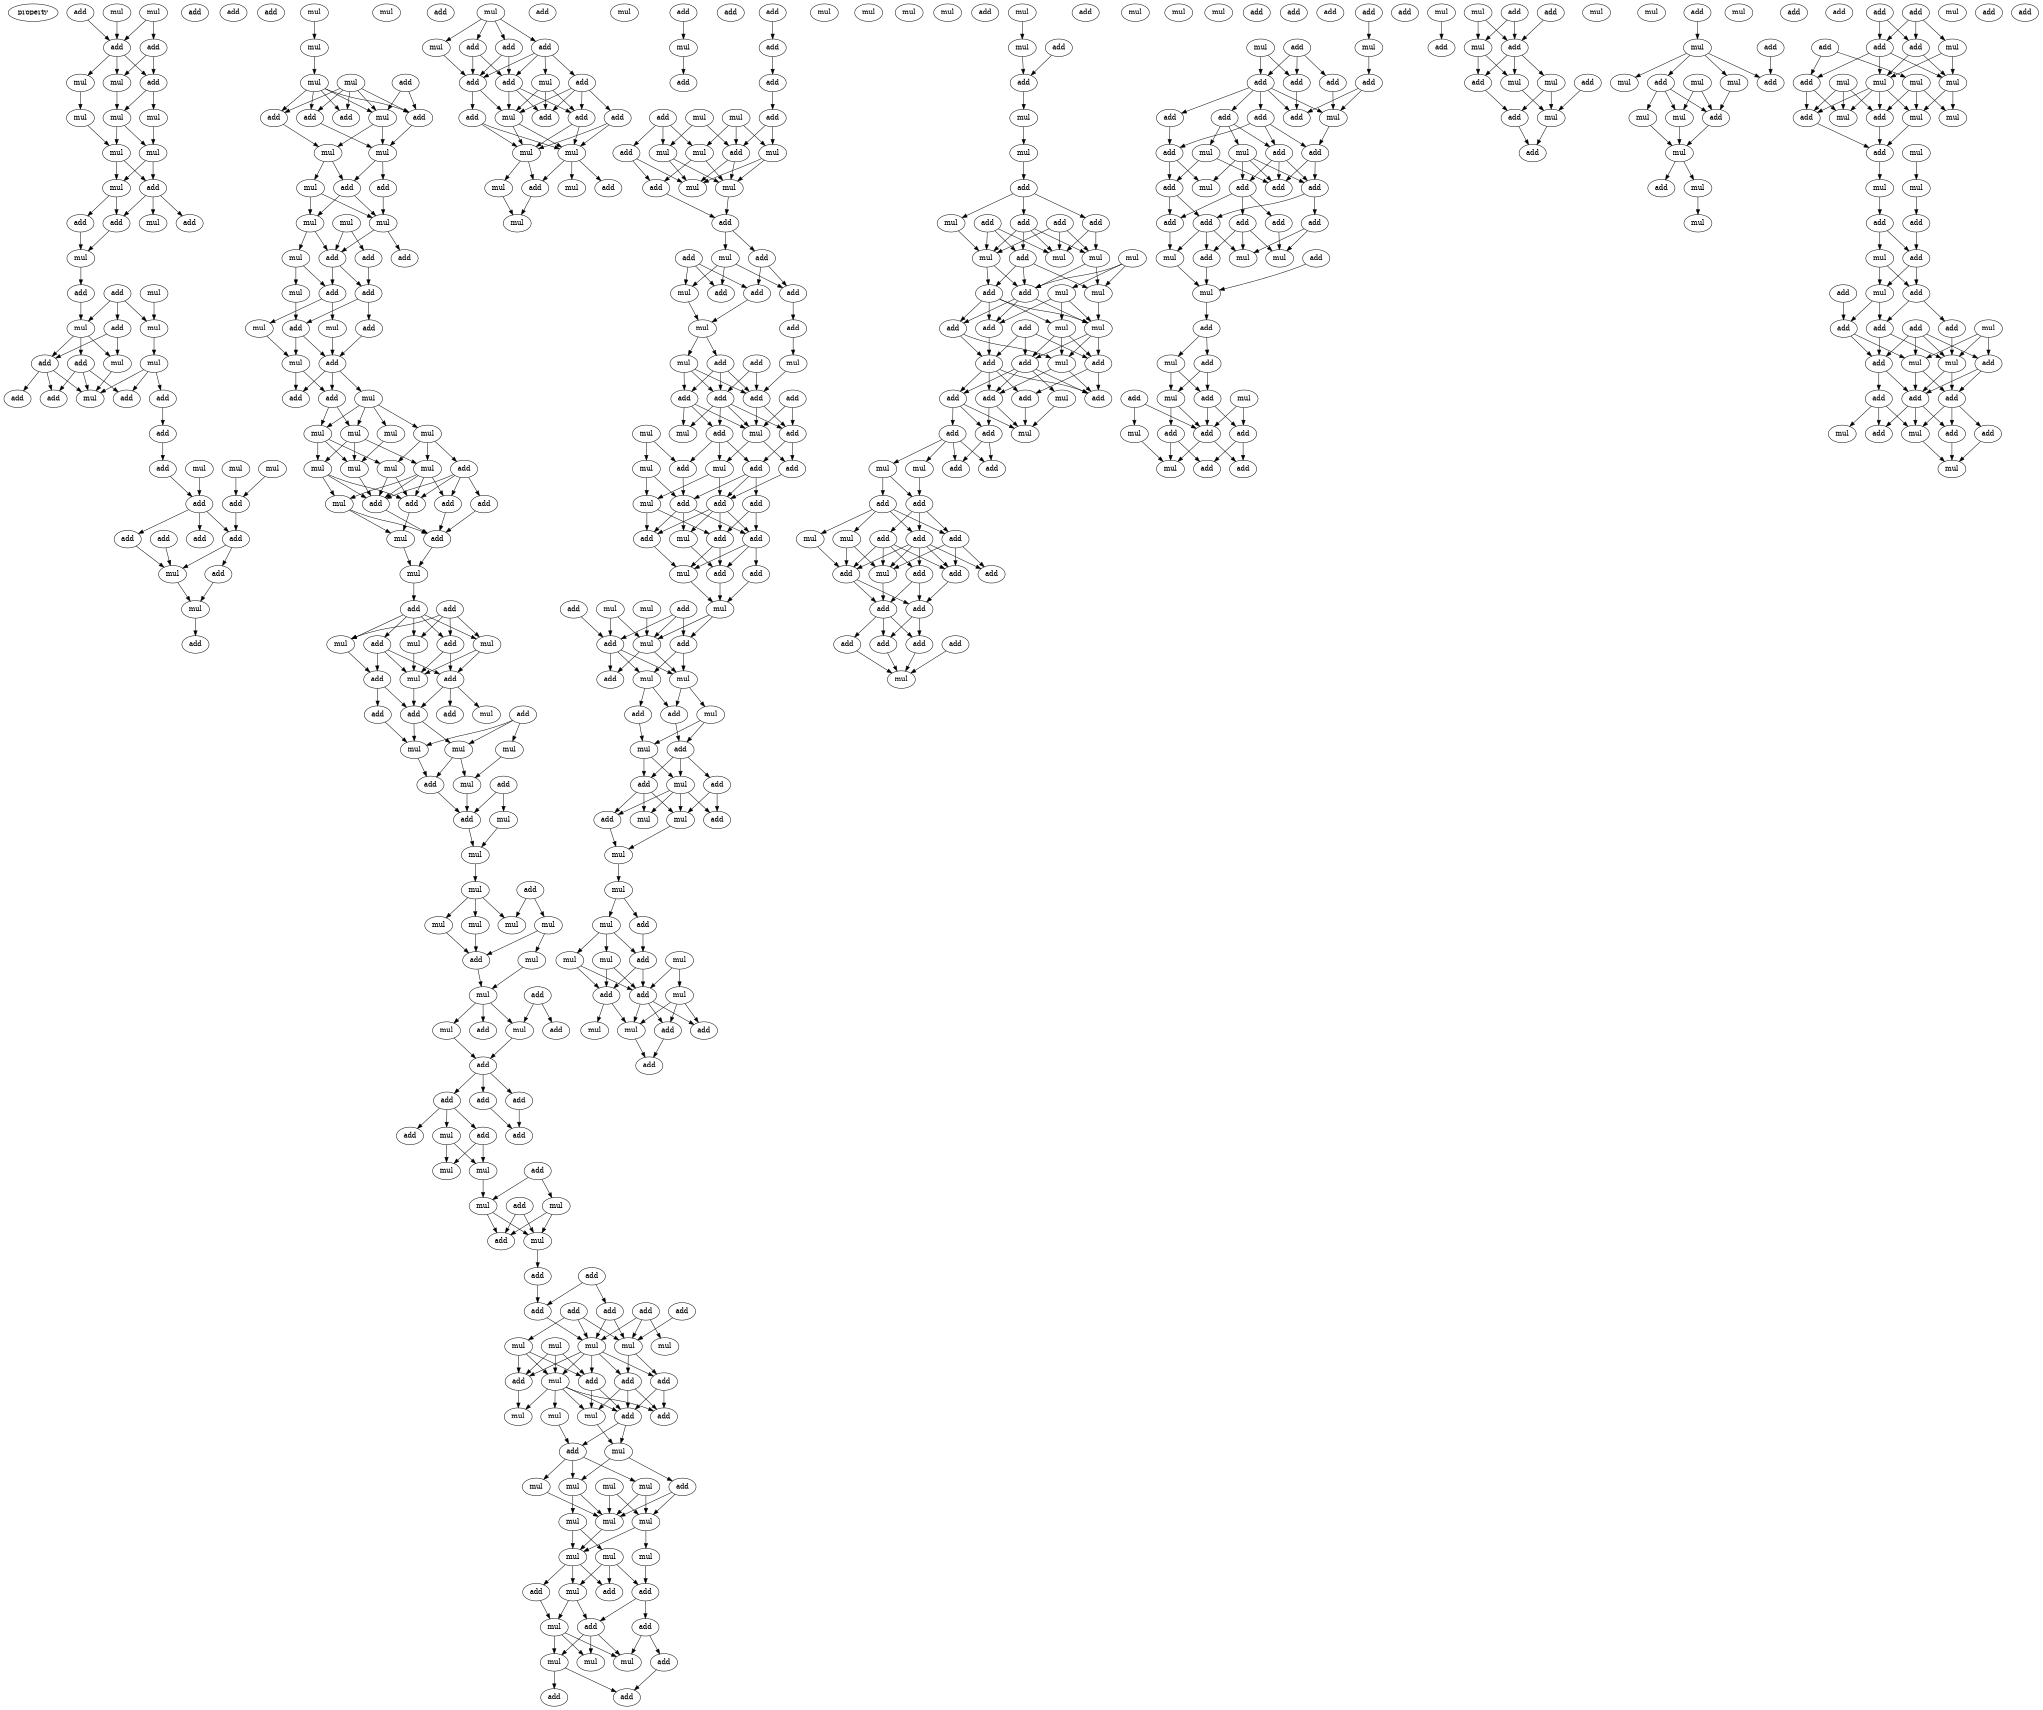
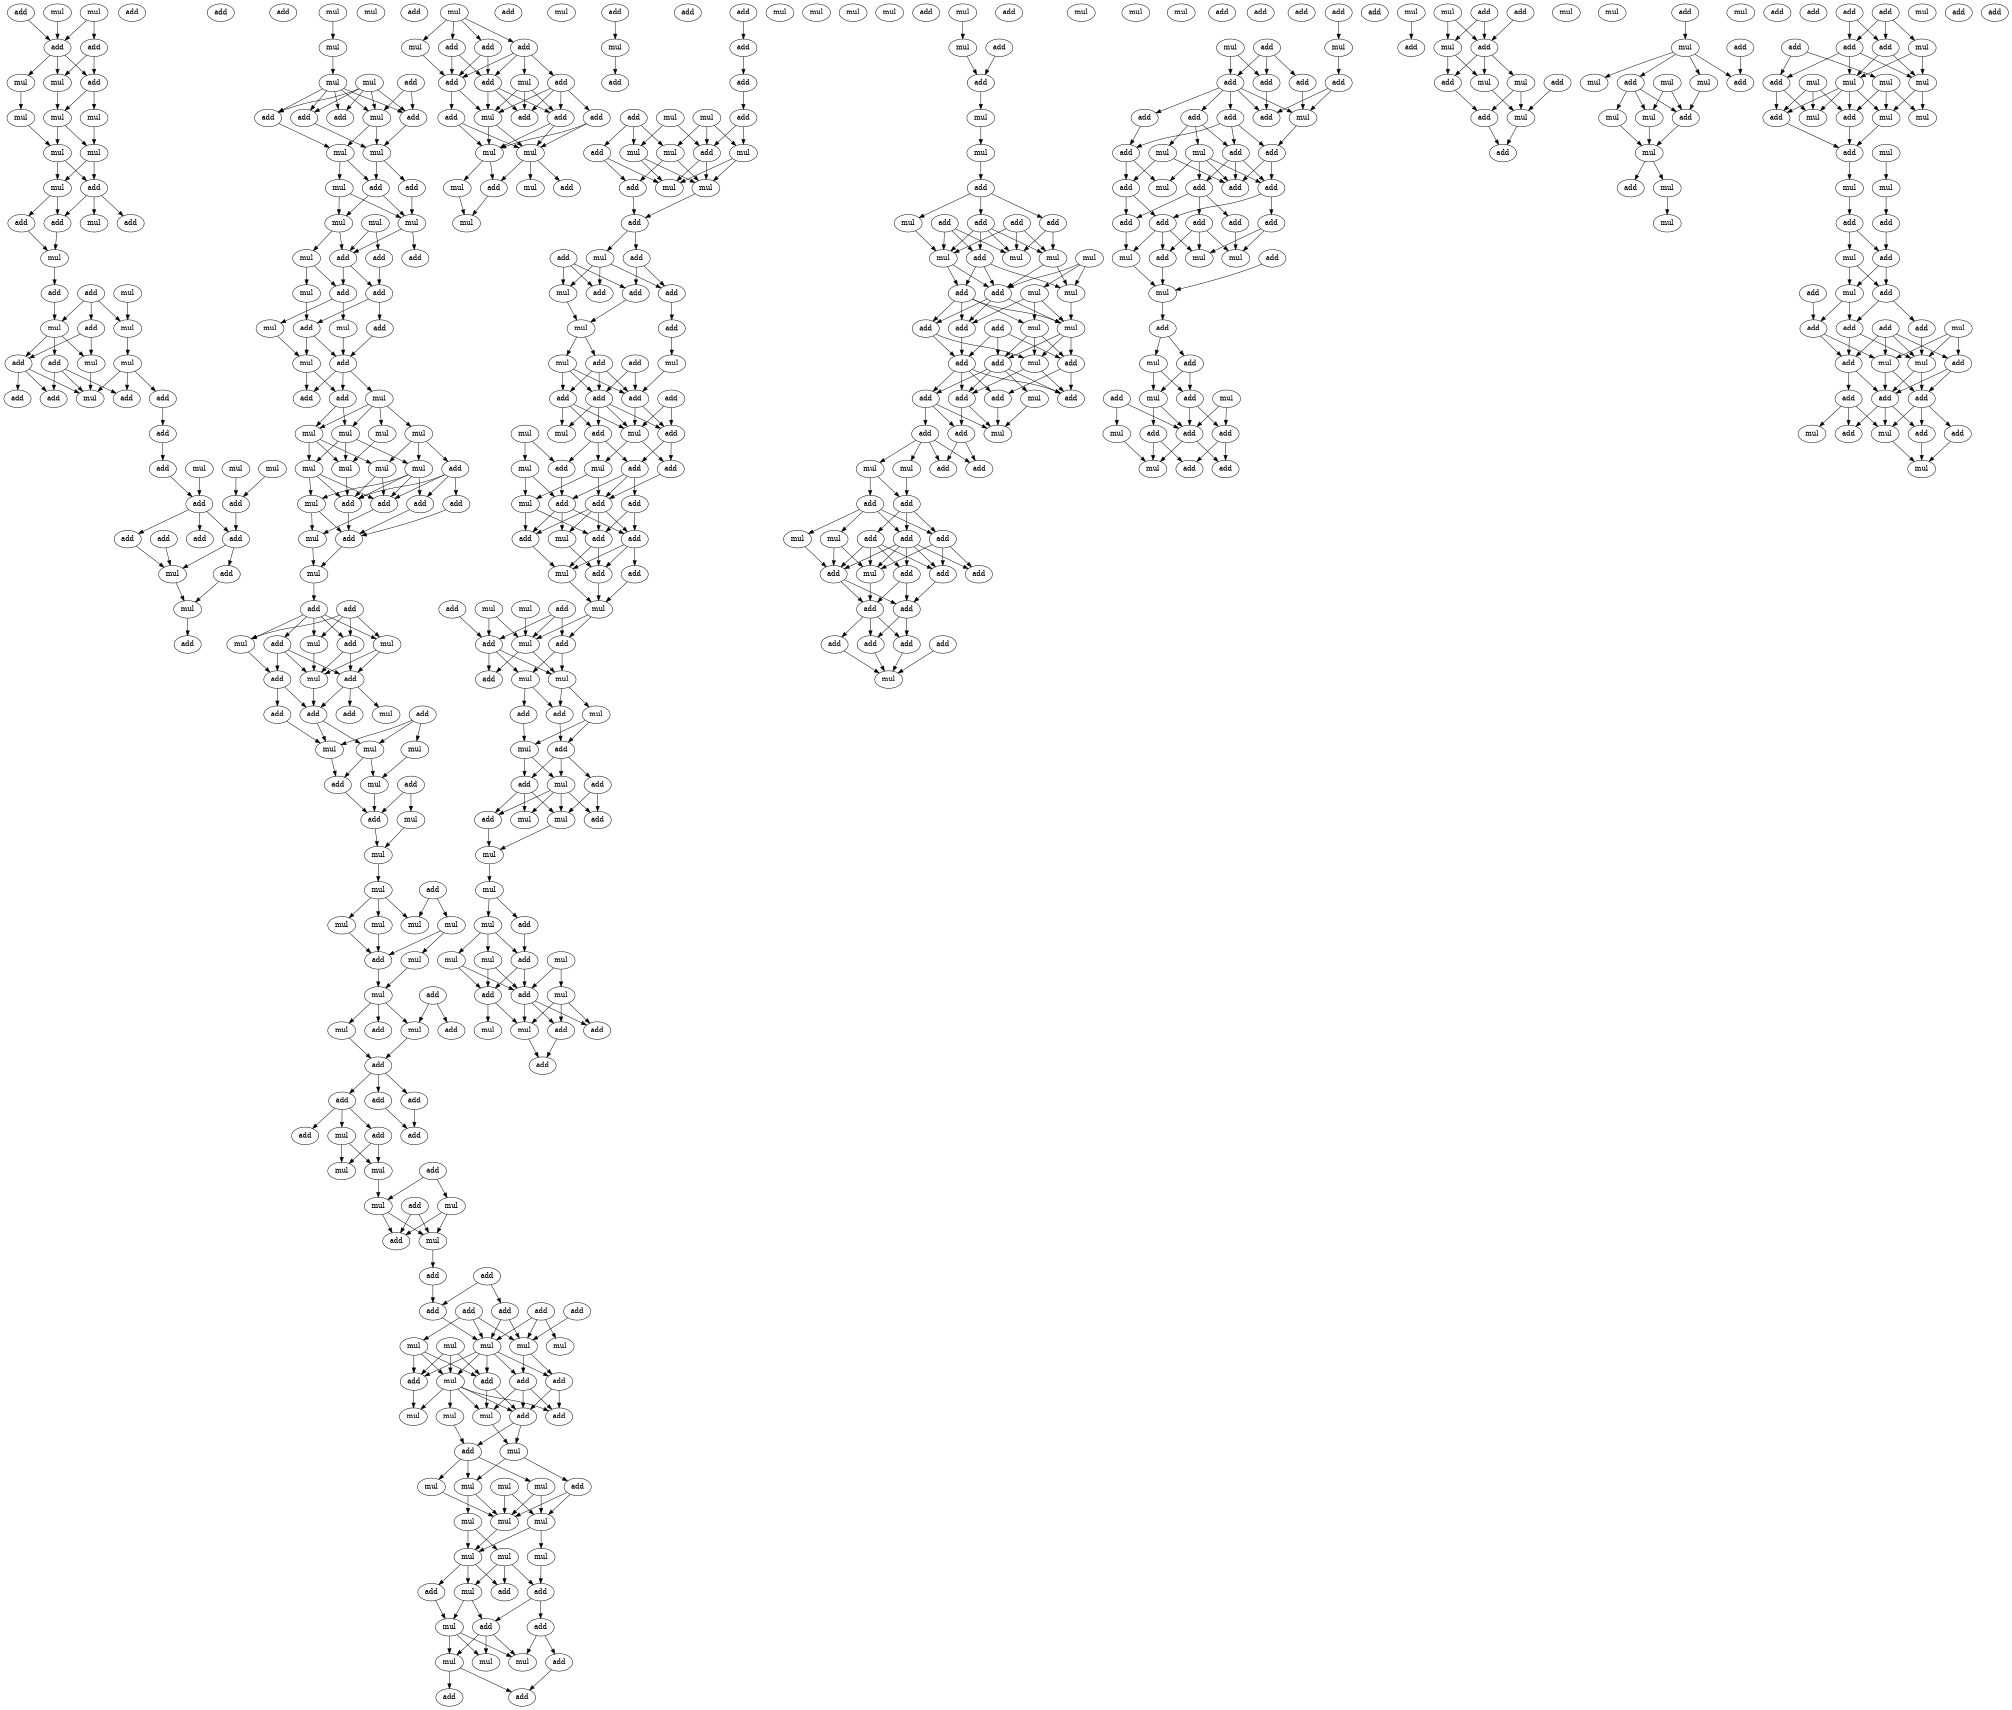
node "property": removed
